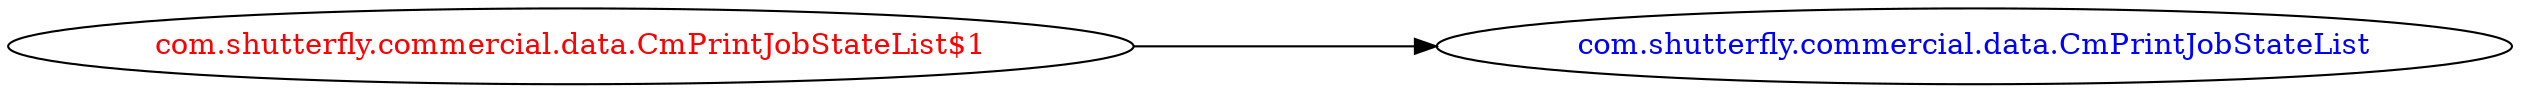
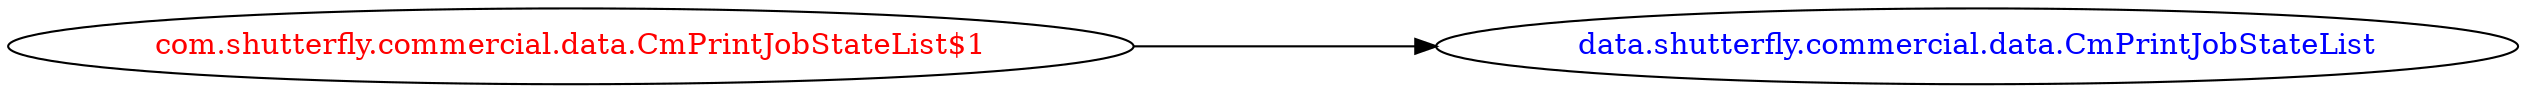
node "com.shutterfly.commercial.data.CmPrintJobStateList": label "com.shutterfly.commercial.data.CmPrintJobStateList" -> "data.shutterfly.commercial.data.CmPrintJobStateList"
